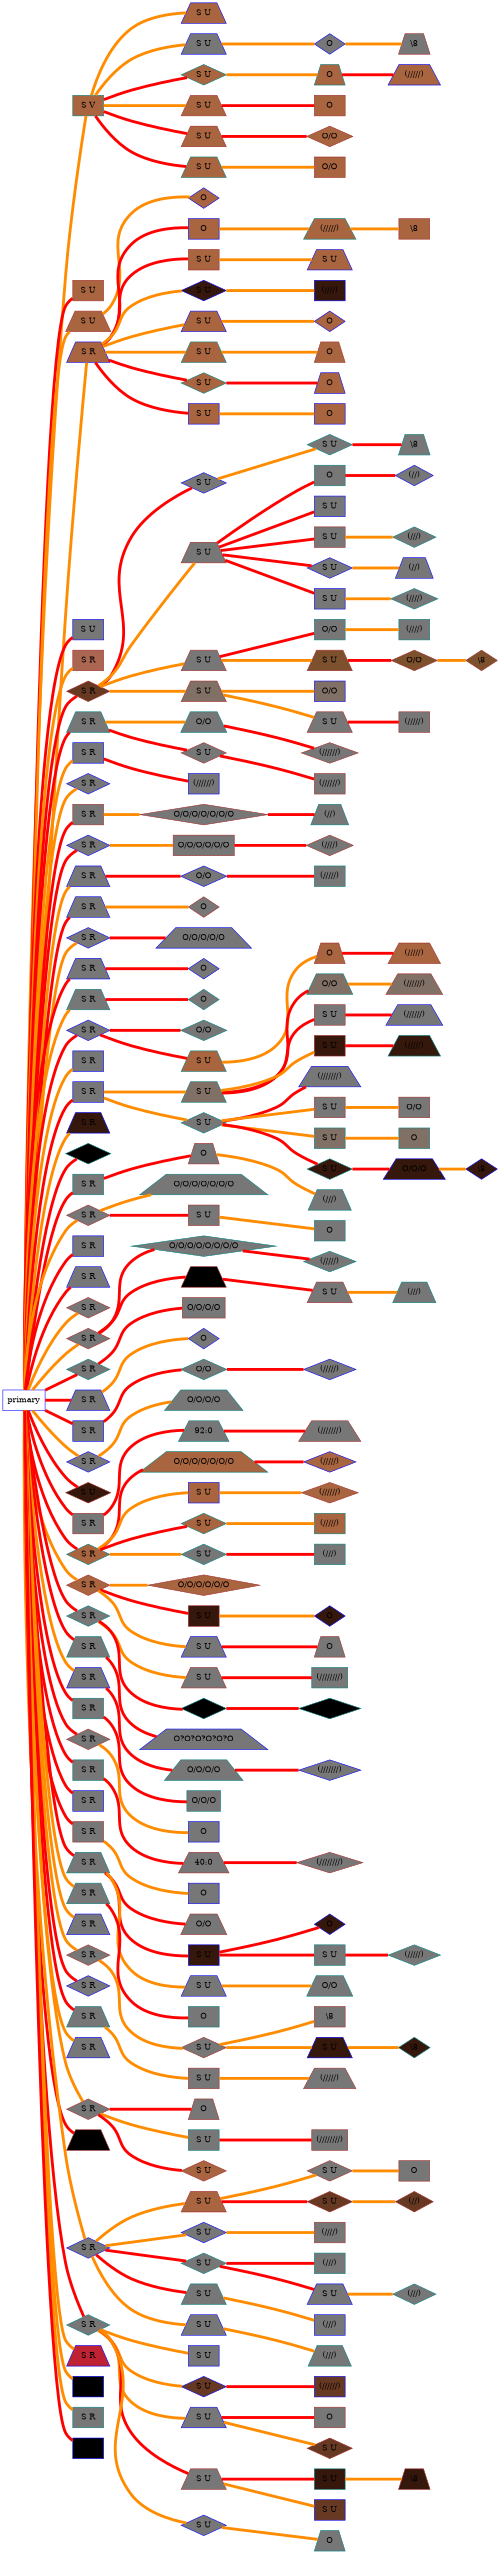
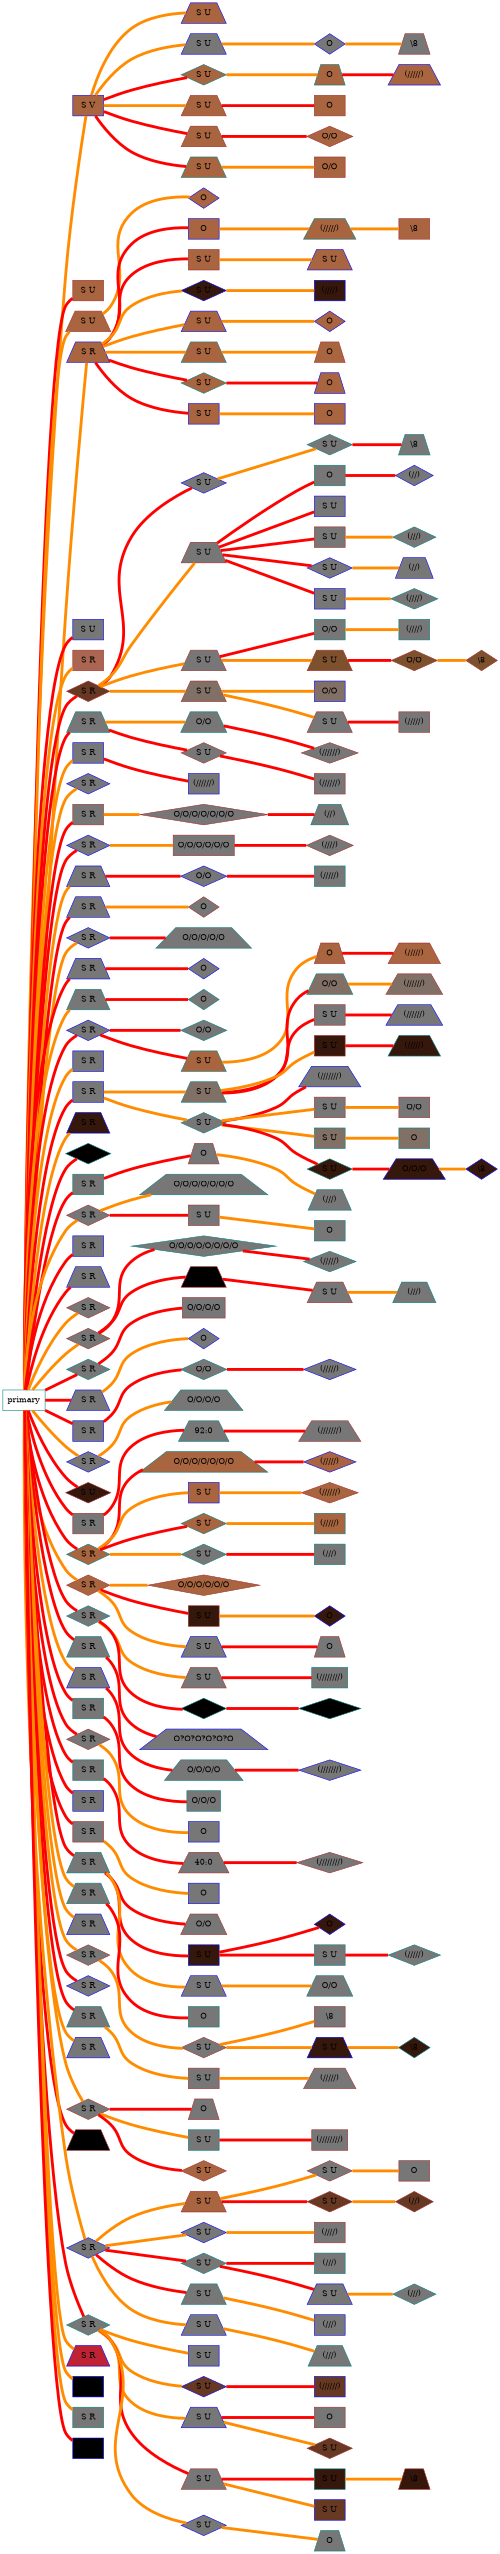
node "S V": color teal -> blue
node "O/O/O/O/O": color blue -> teal
node "primary": color blue -> teal
